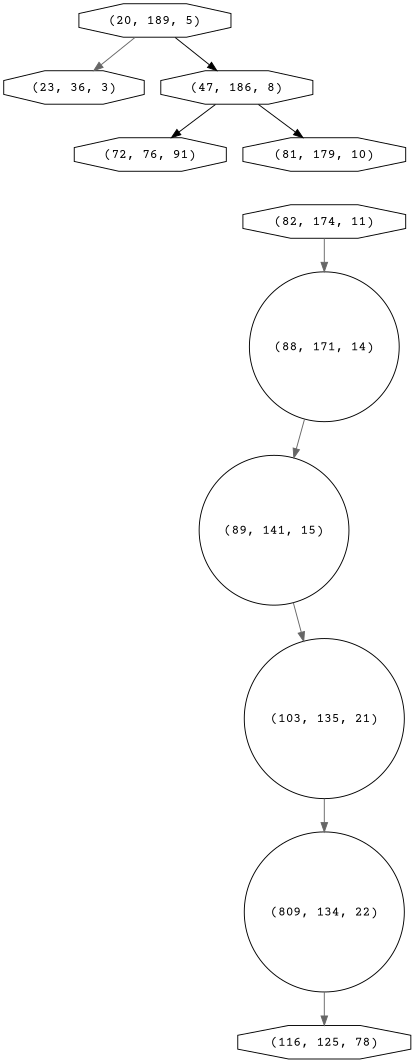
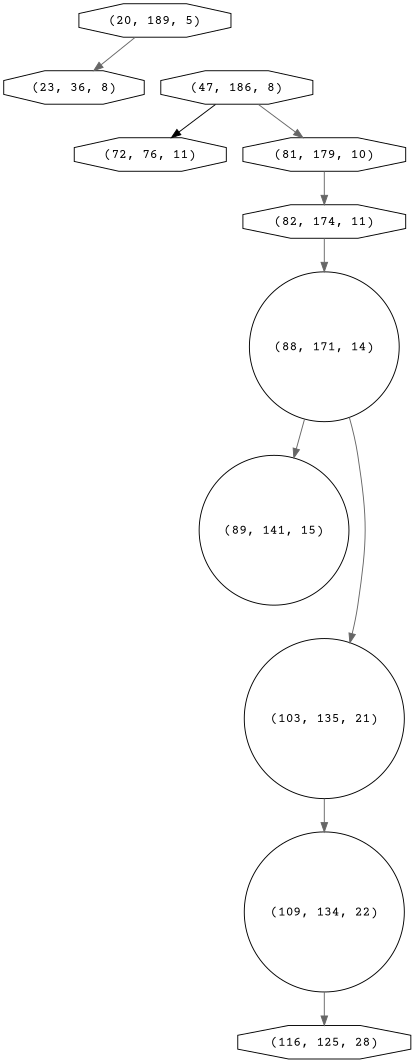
edge "(20, 189, 5)" -> "(47, 186, 8)": removed
node "(23, 36, 3)": label "(23, 36, 3)" -> "(23, 36, 8)"
edge "(47, 186, 8)" -> "(81, 179, 10)": color black -> gray40
node "(72, 76, 91)": label "(72, 76, 91)" -> "(72, 76, 11)"
edge "(81, 179, 10)" -> "(82, 174, 11)": added
edge "(89, 141, 15)" -> "(103, 135, 21)": now "(88, 171, 14)" -> "(103, 135, 21)"
node "(809, 134, 22)": label "(809, 134, 22)" -> "(109, 134, 22)"
node "(116, 125, 78)": label "(116, 125, 78)" -> "(116, 125, 28)"
